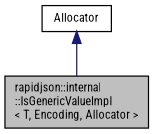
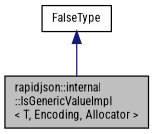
node "Allocator": label "Allocator" -> "FalseType"
